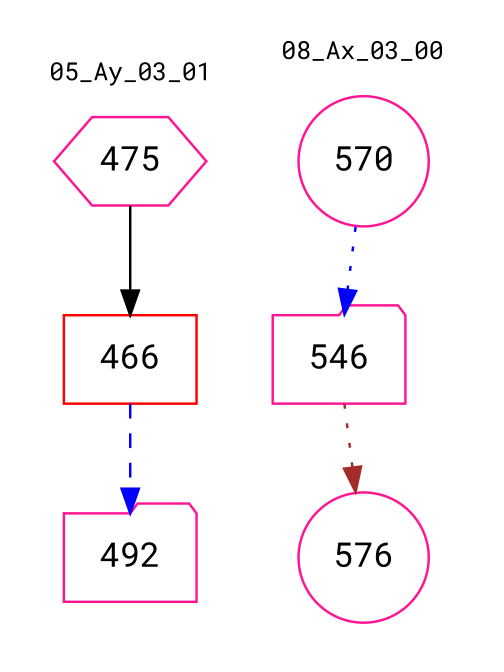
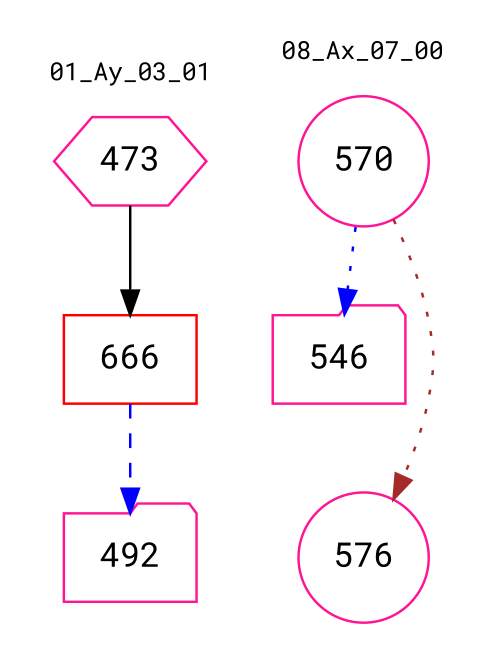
cluster "08_Ax_03_00": label "08_Ax_03_00" -> "08_Ax_07_00"
cluster "05_Ay_03_01": label "05_Ay_03_01" -> "01_Ay_03_01"
node "475": label "475" -> "473"
node "466": label "466" -> "666"
edge "546" -> "576": now "570" -> "576"
